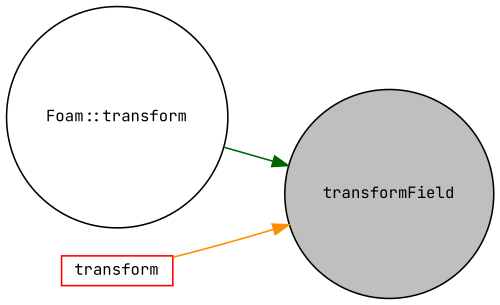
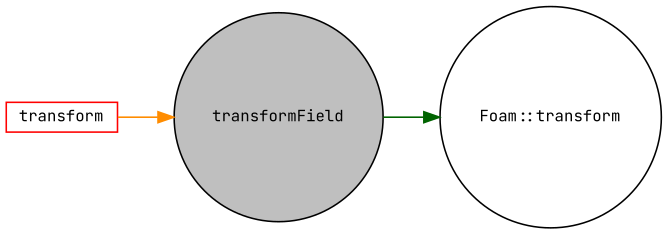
edge "Foam::transform" -> "transformField": reversed
